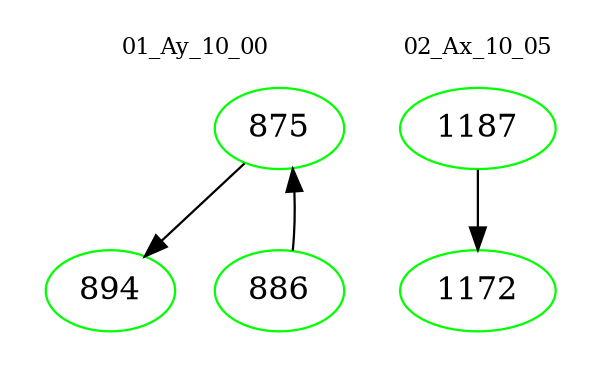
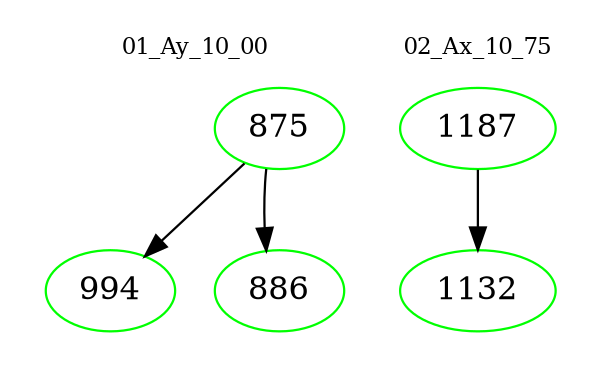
cluster "02_Ax_10_05": label "02_Ax_10_05" -> "02_Ax_10_75"
edge "886" -> "875": reversed
node "894": label "894" -> "994"
node "1172": label "1172" -> "1132"
